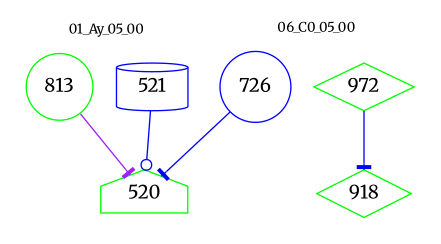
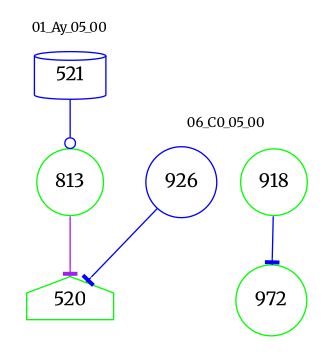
node "726": label "726" -> "926"
node "972": shape diamond -> circle
edge "521" -> "520": now "521" -> "813"
edge "972" -> "918": reversed
node "918": shape diamond -> circle
